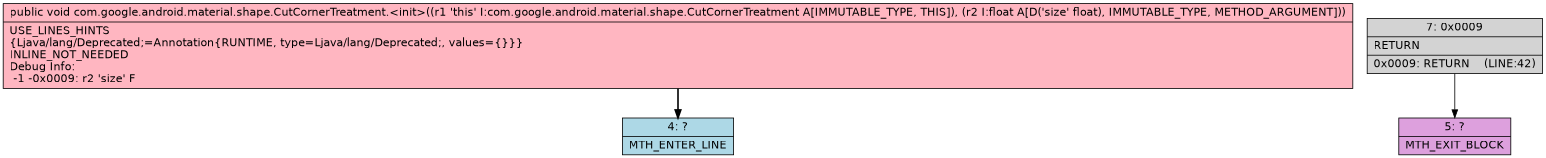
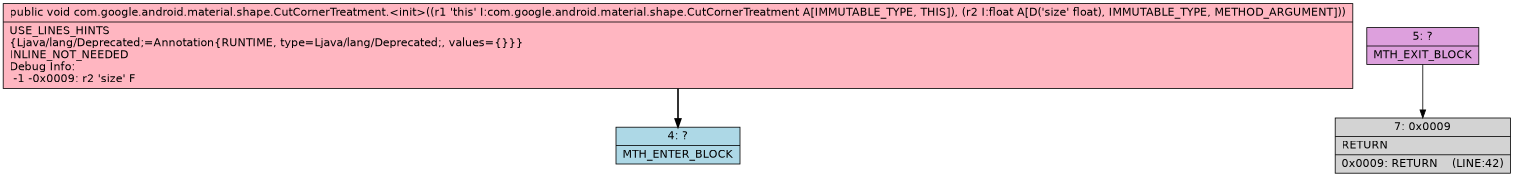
edge "7: 0x0009" -> "5: ?": reversed
node "4: ?": text "MTH_ENTER_LINE" -> "MTH_ENTER_BLOCK"
